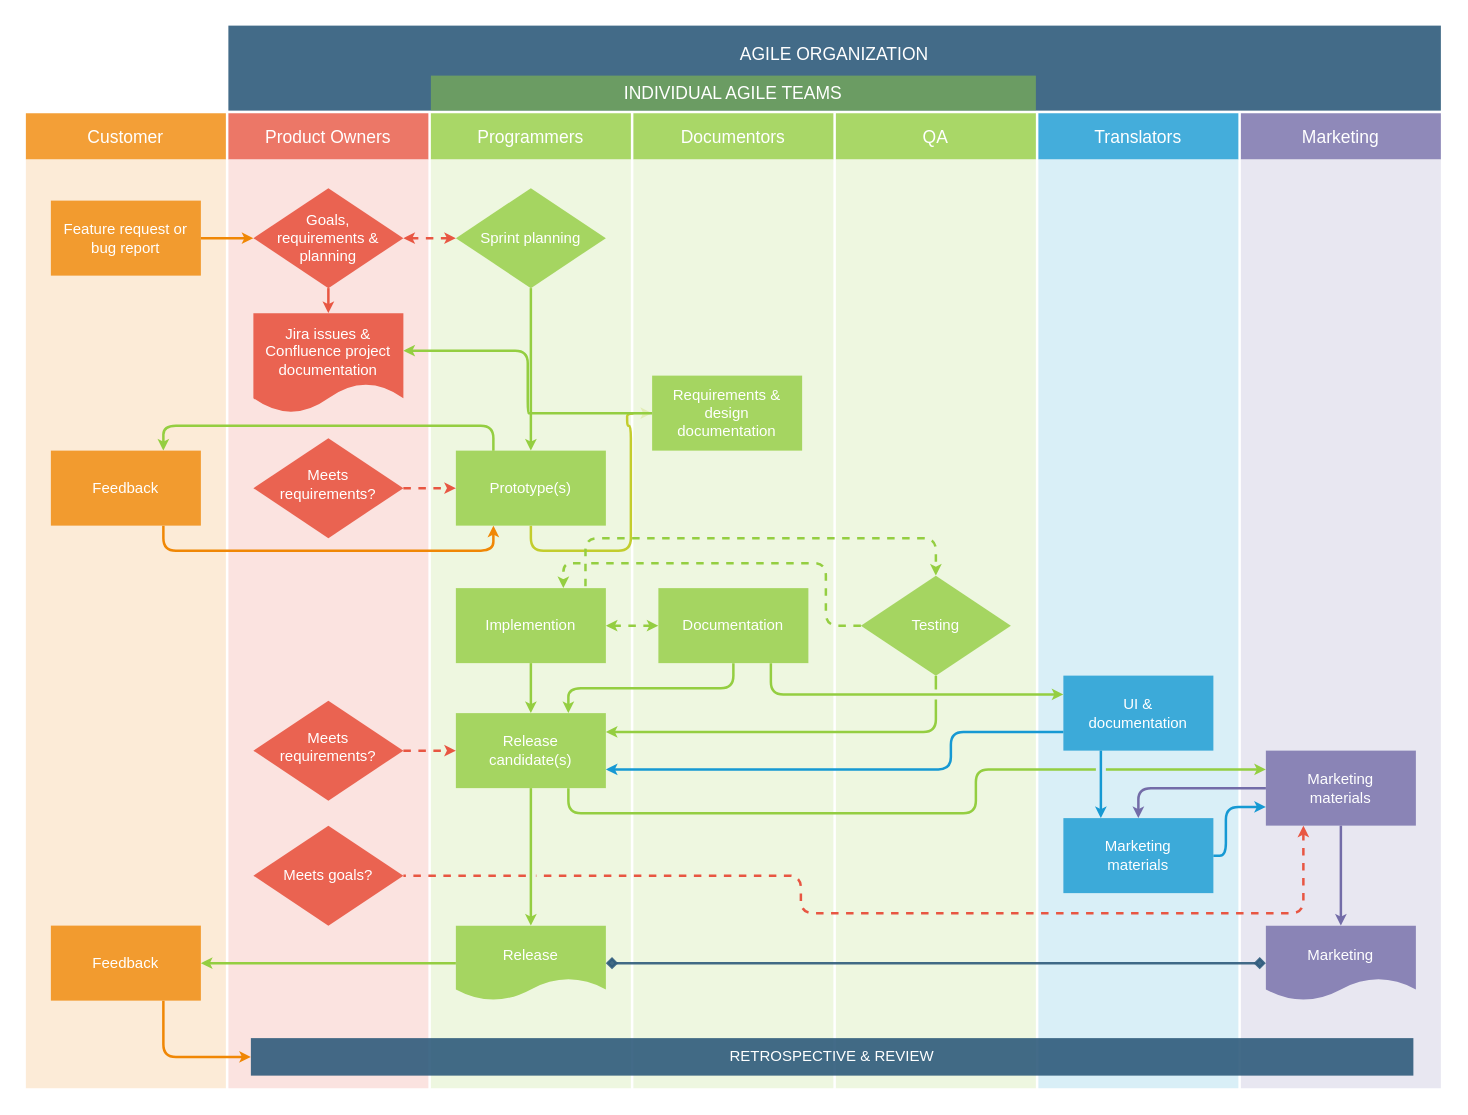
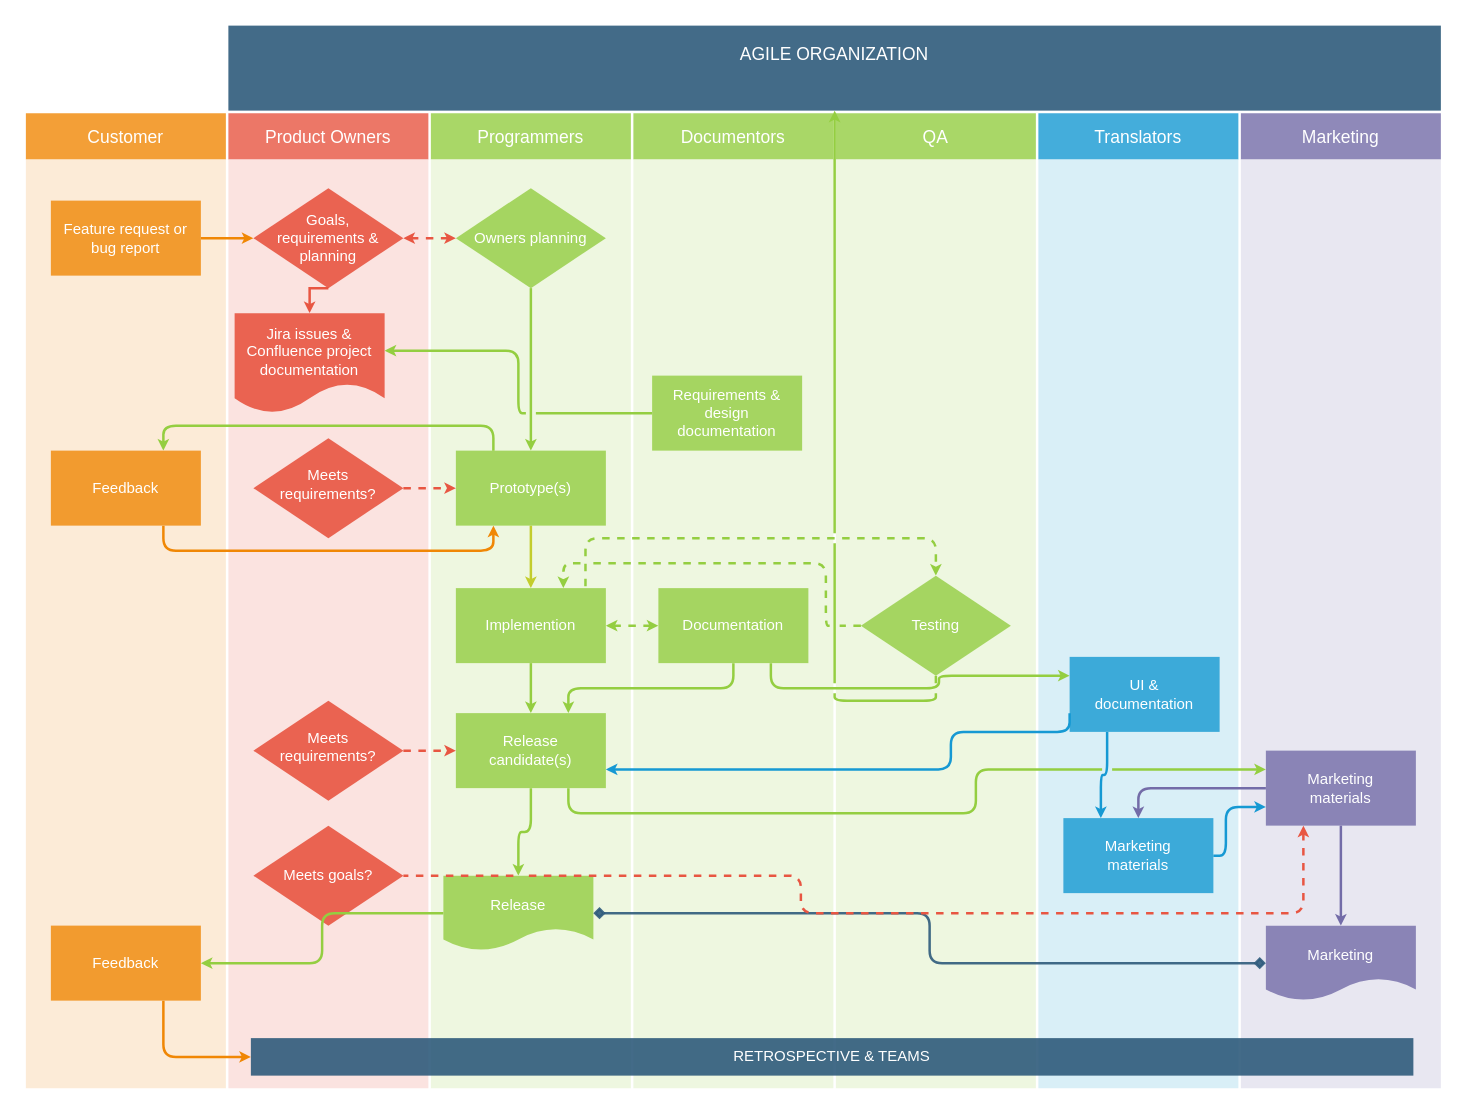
node "INDIVIDUAL AGILE TEAMS": removed
node "Sprint planning": label "Sprint planning" -> "Owners planning"
node "Jira issues &Confluence project documentation": moved (328, 363) -> (309, 363)
edge "Prototype(s)" -> "Requirements & design documentation": now "Prototype(s)" -> "Implemention"
node "UI & documentation": moved (1138, 713) -> (1144, 694)
edge "Testing" -> "Release candidate(s)": now "Testing" -> "AGILE ORGANIZATION"
node "Release": moved (531, 963) -> (518, 913)
node "RETROSPECTIVE & REVIEW": label "RETROSPECTIVE & REVIEW" -> "RETROSPECTIVE & TEAMS"
